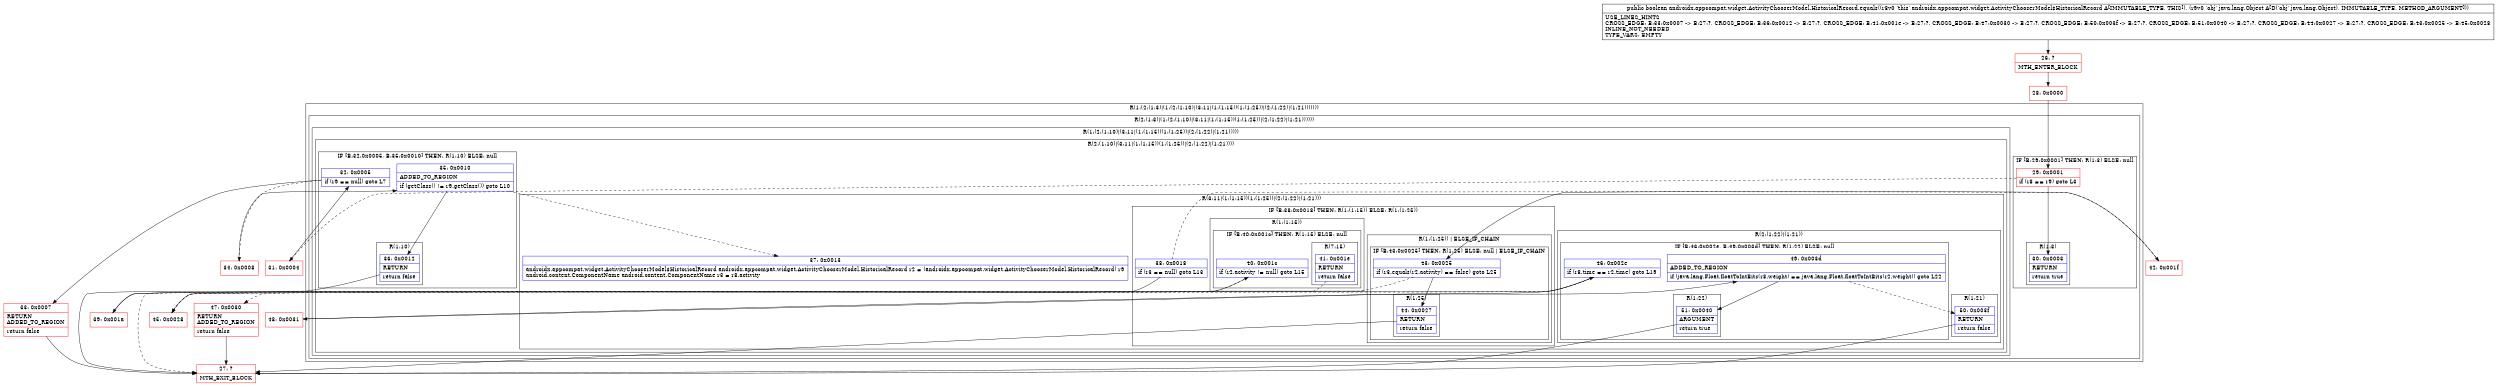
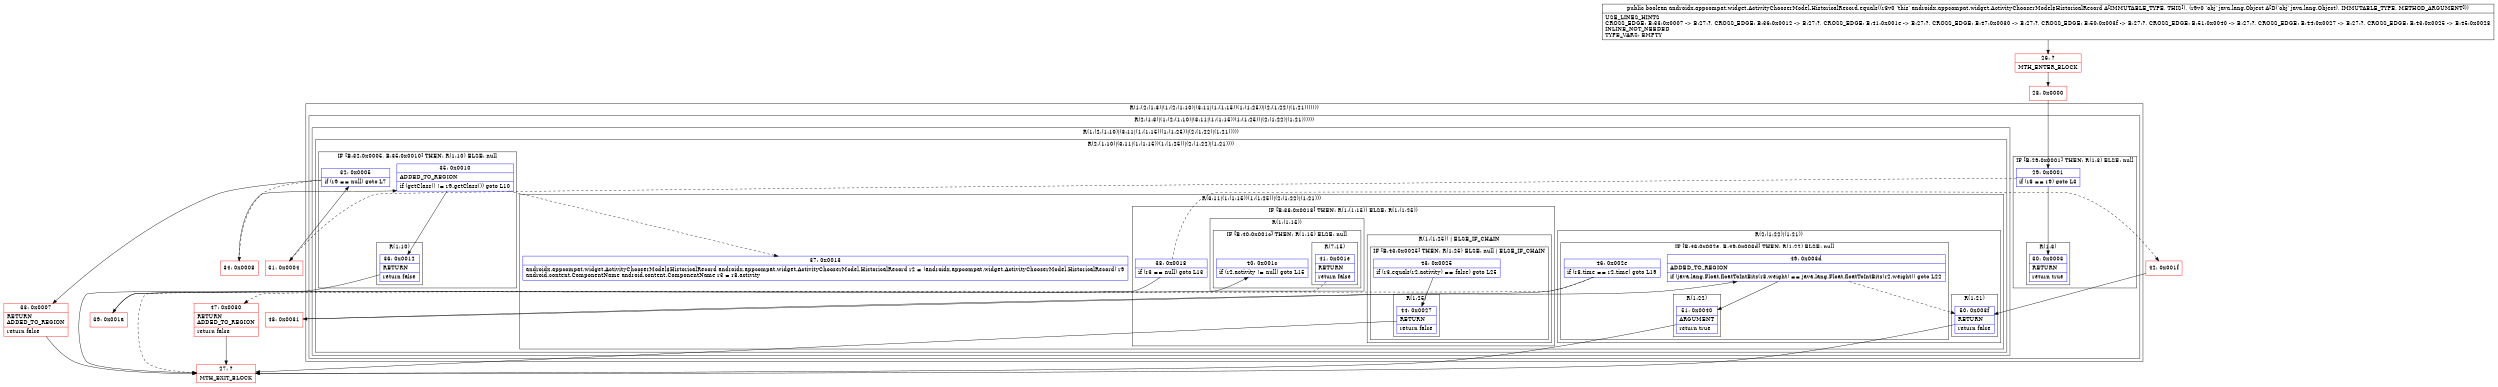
node "29: 0x0001": color red -> blue
edge "42: 0x001f" -> "43: 0x0025": now "42: 0x001f" -> "50: 0x003f"
node "45: 0x0028": removed
